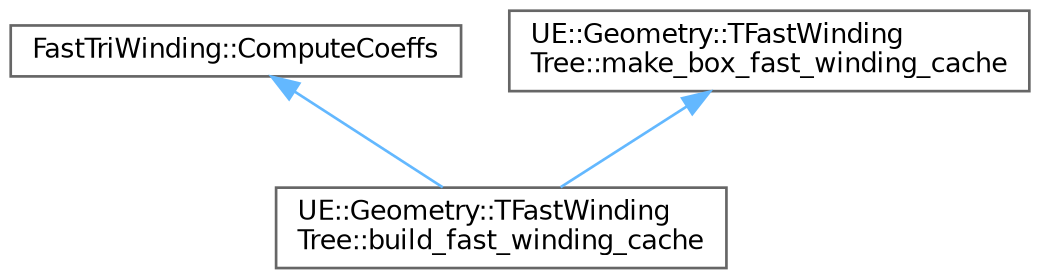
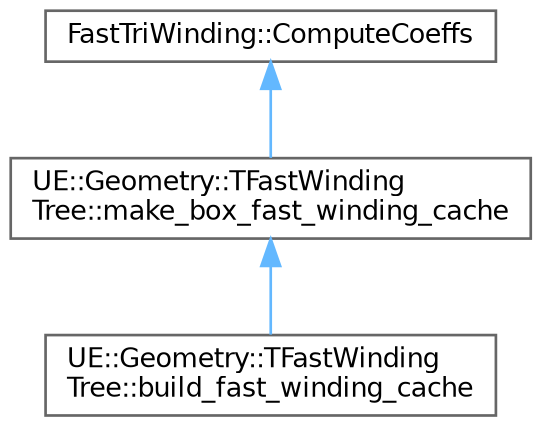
edge "UE::Geometry::TFastWinding Tree::build_fast_winding_cache" -> "FastTriWinding::ComputeCoeffs": now "UE::Geometry::TFastWinding Tree::make_box_fast_winding_cache" -> "FastTriWinding::ComputeCoeffs"
